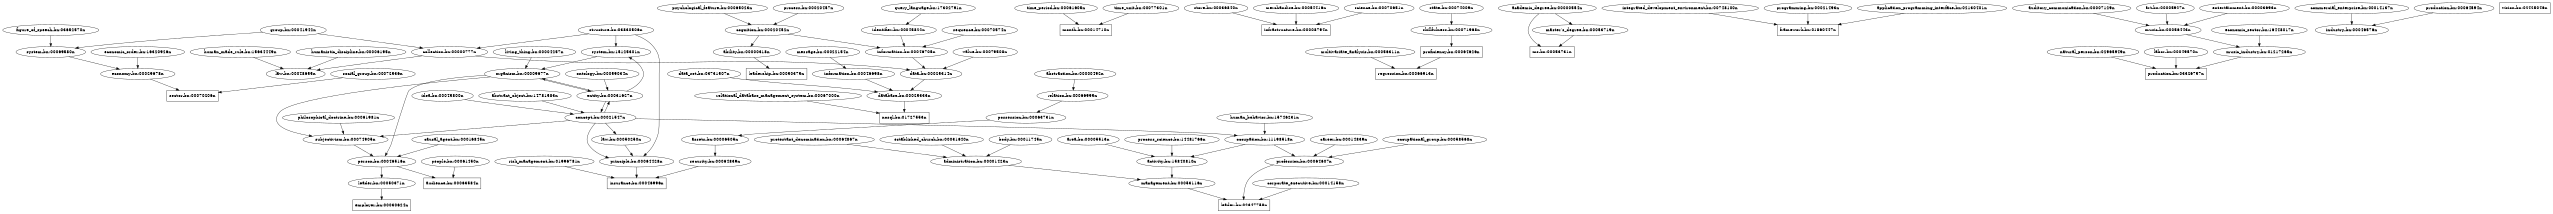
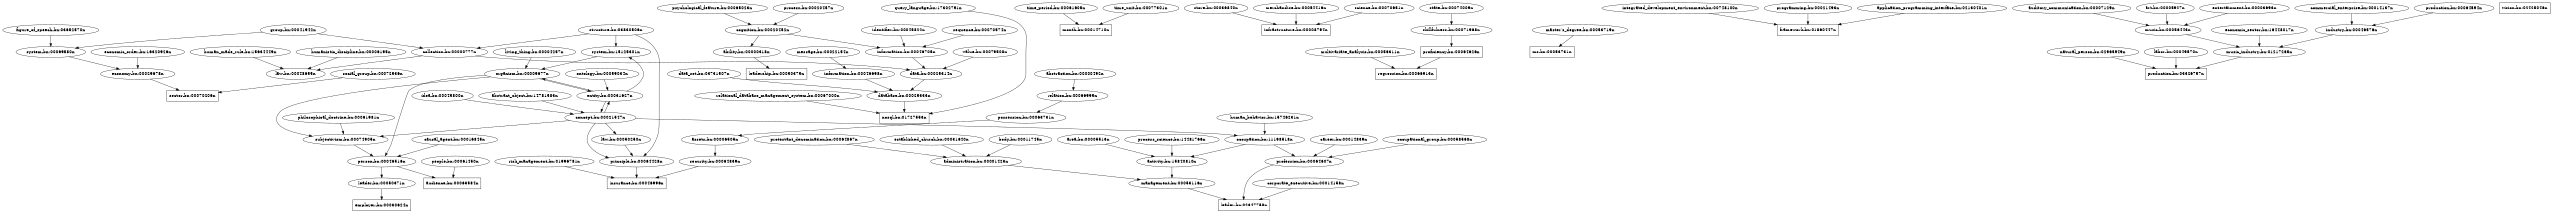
node "academic_degree-bn:00000554n": removed
edge "query_language-bn:17302791n" -> "identifier-bn:00045822n": now "query_language-bn:17302791n" -> "nosql-bn:01727553n"
edge "industry-bn:00046576n" -> "music_industry-bn:01217265n": added
